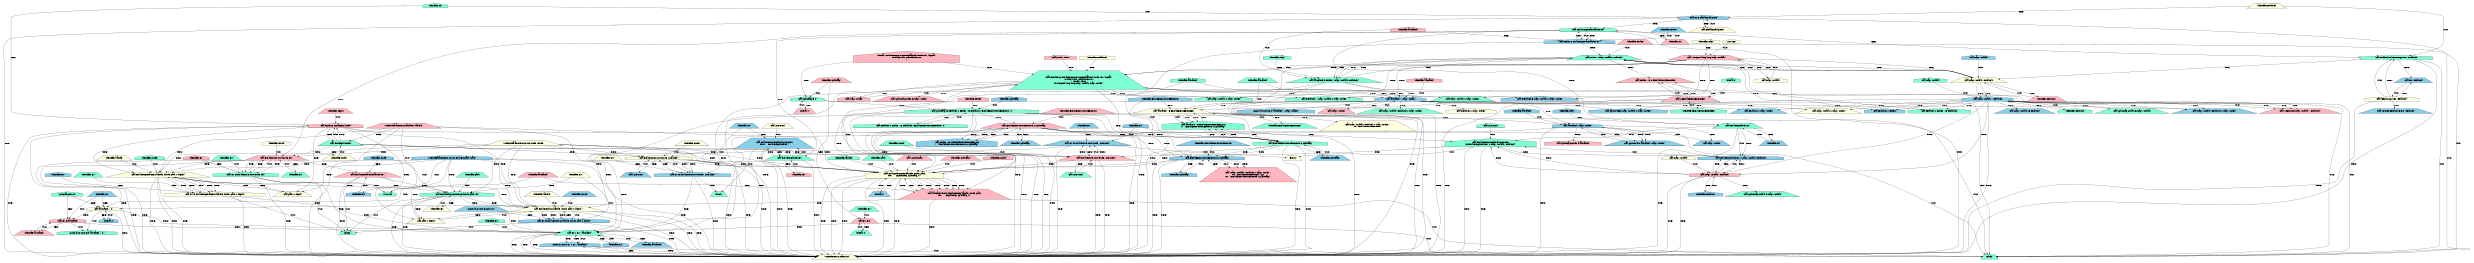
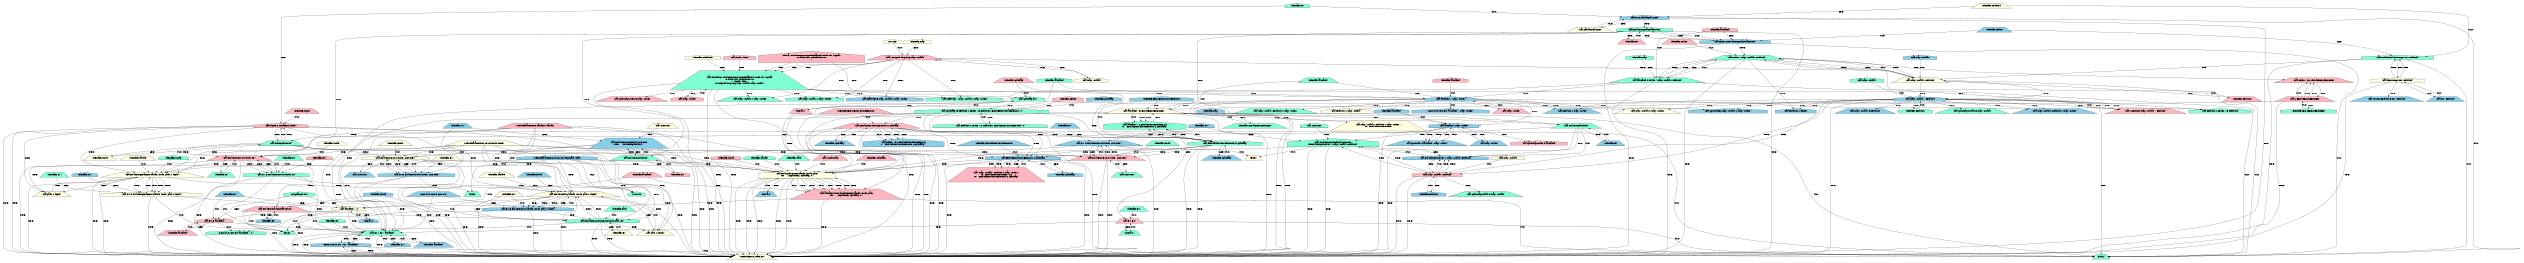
edge "(Call,ee_block = le32_to_cpu(ex->ee_block))" -> "(Call,ex->ee_block)": now "(Call,ee_block = le32_to_cpu(ex->ee_block))" -> "(Call,le32_to_cpu(ex->ee_block))"
node "(Literal,2)": removed
edge "(Call,ext4_ext_get_access(handle, inode, path + depth))" -> "(Call,ext4_ext_try_to_merge(inode, path, ex))": now "(Call,err = ext4_ext_dirty(handle, inode, path + depth))" -> "(Call,ext4_ext_try_to_merge(inode, path, ex))"
